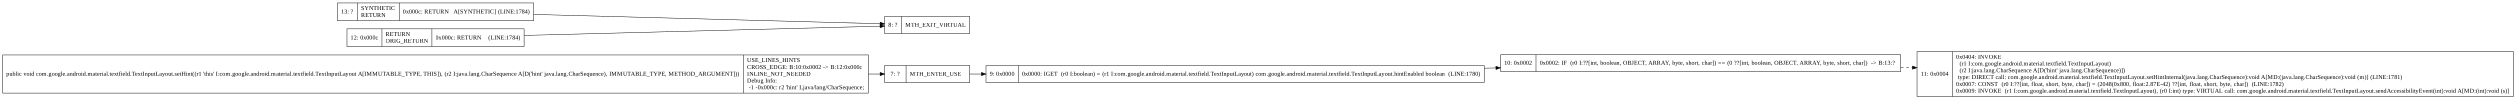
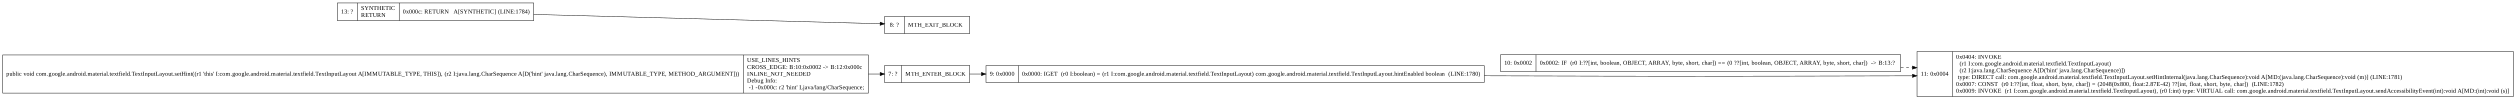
node "8: ?": text "MTH_EXIT_VIRTUAL" -> "MTH_EXIT_BLOCK"
node "12: 0x000c": removed
edge "9: 0x0000" -> "10: 0x0002": now "9: 0x0000" -> "11: 0x0004"
node "7: ?": text "MTH_ENTER_USE" -> "MTH_ENTER_BLOCK"
